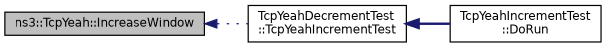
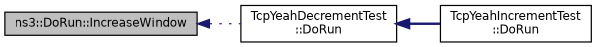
node "ns3::TcpYeah::IncreaseWindow": label "ns3::TcpYeah::IncreaseWindow" -> "ns3::DoRun::IncreaseWindow"
node "TcpYeahDecrementTest ::TcpYeahIncrementTest": label "TcpYeahDecrementTest ::TcpYeahIncrementTest" -> "TcpYeahDecrementTest ::DoRun"
